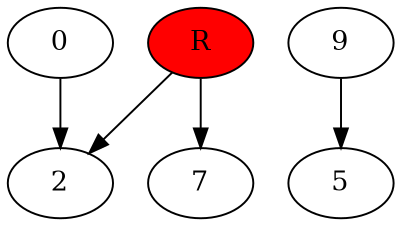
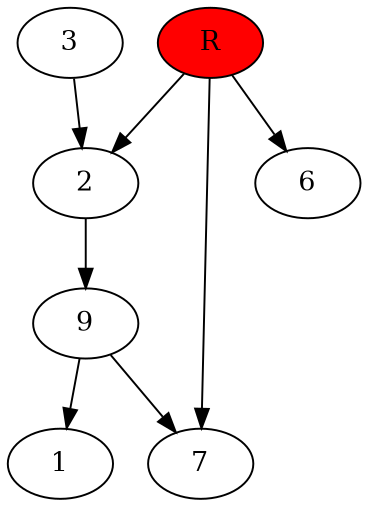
node "0": label "0" -> "3"
node "6": added
node "5": label "5" -> "1"
edge "2" -> "9": added
edge "9" -> "7": added
